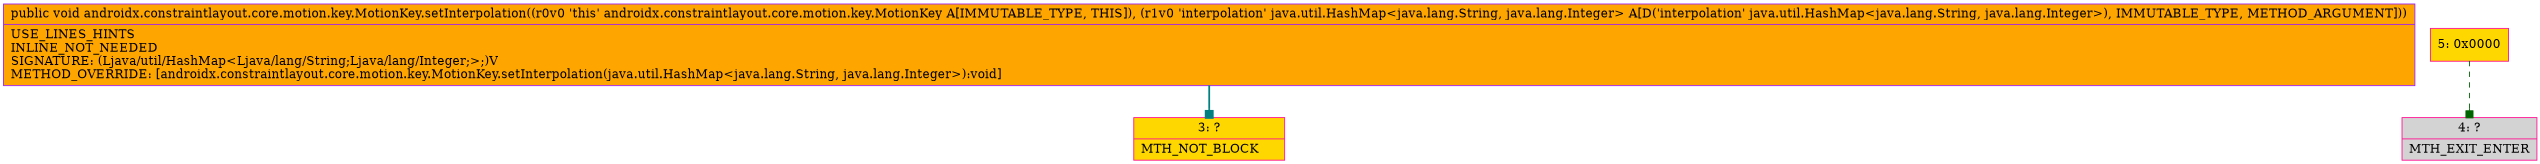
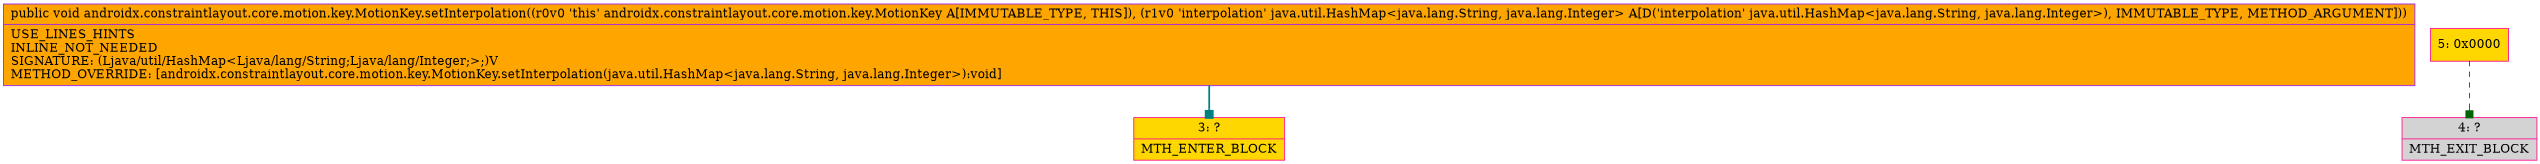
node "3: ?": text "MTH_NOT_BLOCK" -> "MTH_ENTER_BLOCK"
node "4: ?": text "MTH_EXIT_ENTER" -> "MTH_EXIT_BLOCK"
